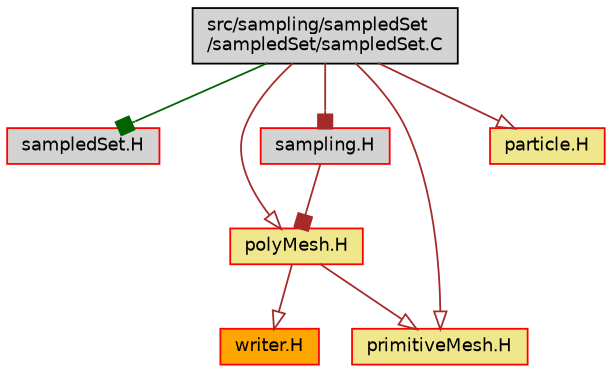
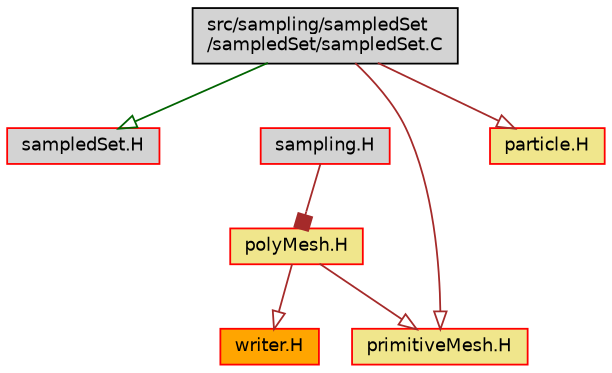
edge "src/sampling/sampledSet /sampledSet/sampledSet.C" -> "sampling.H": removed
edge "src/sampling/sampledSet /sampledSet/sampledSet.C" -> "sampledSet.H": arrowhead box -> onormal
edge "src/sampling/sampledSet /sampledSet/sampledSet.C" -> "polyMesh.H": removed
